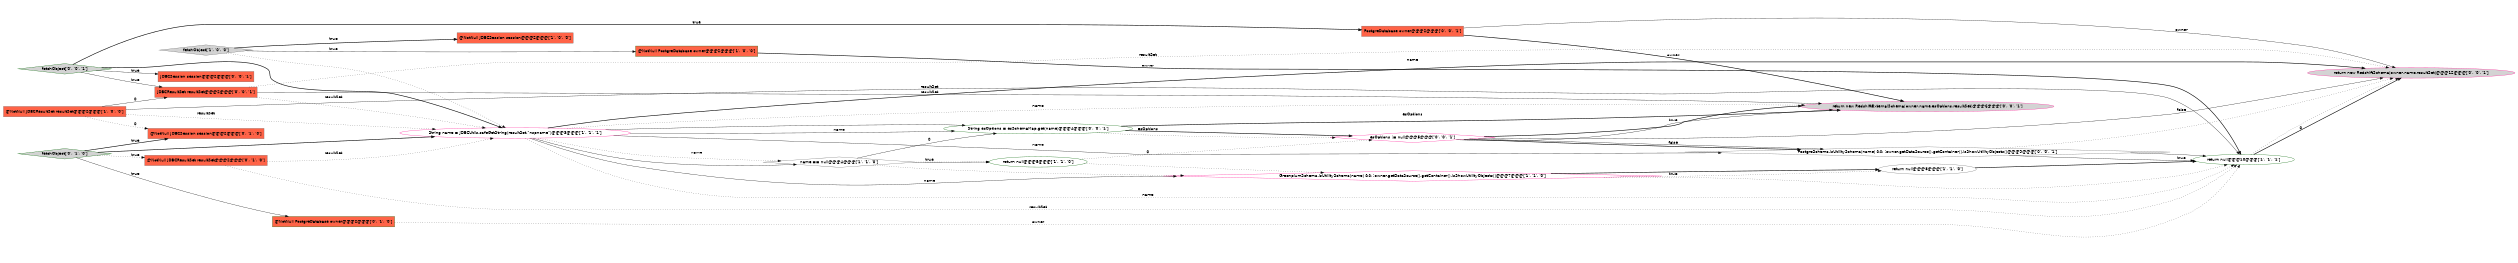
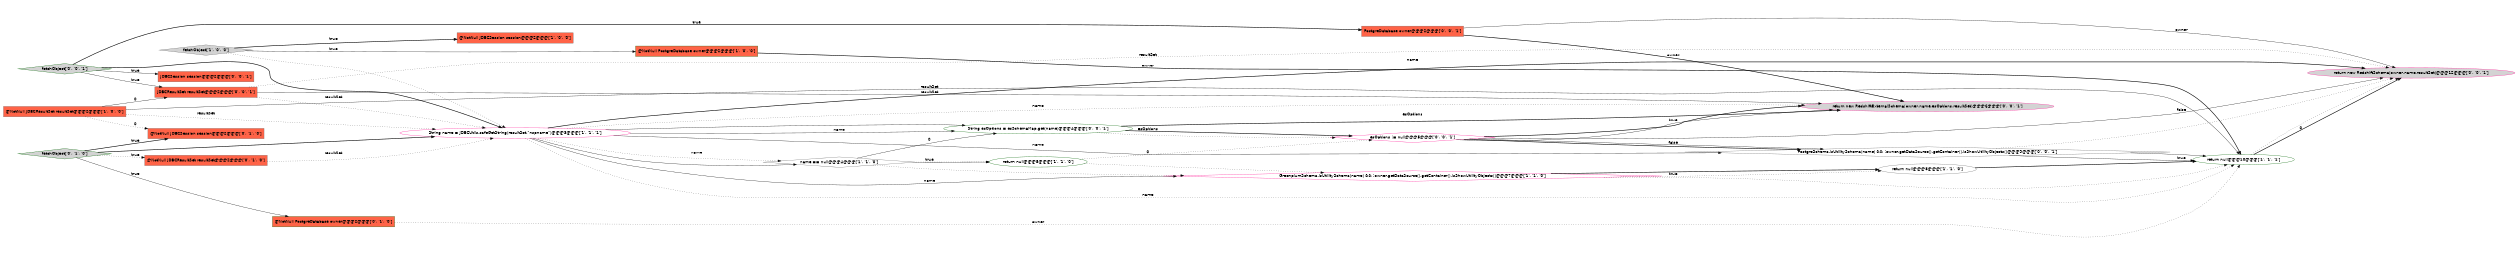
edge "@NotNull JDBCResultSet resultSet@@@2@@@['0', '1', '0']" -> "return null@@@10@@@['1', '1', '1']": removed, label "resultSet"
